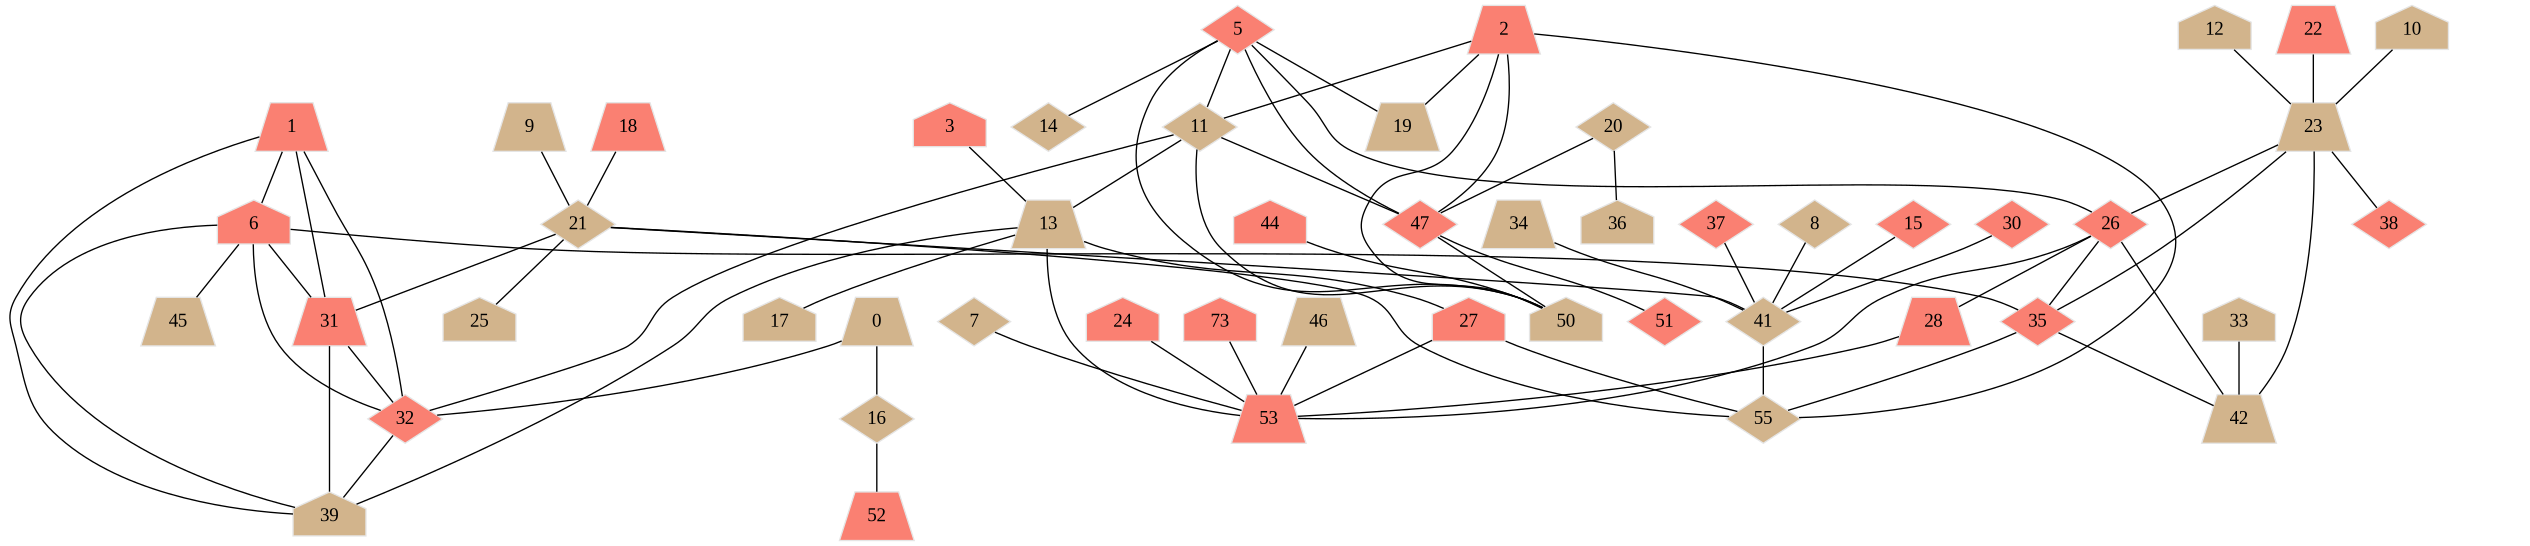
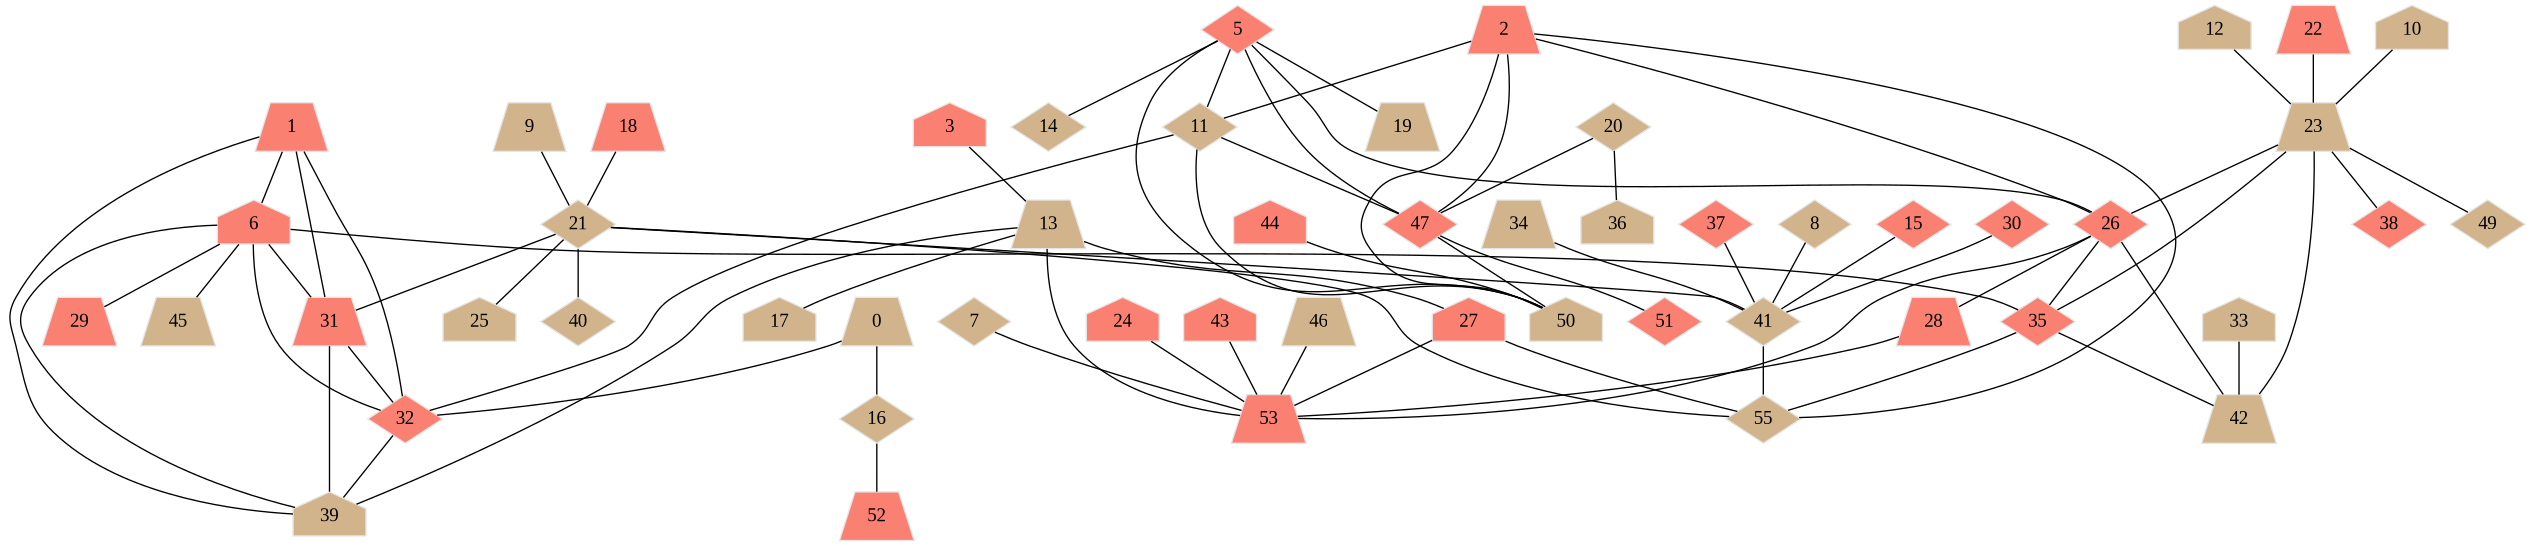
edge "2" -- "19": now "2" -- "26"
edge "11" -- "13": removed
node "49": added
node "29": added
node "40": added
node "73": label "73" -> "43"
